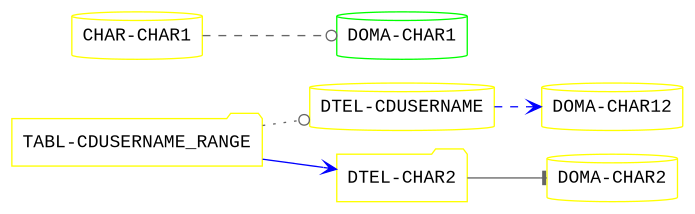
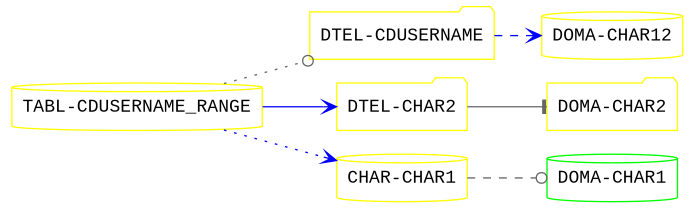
node "DTEL-CDUSERNAME": shape cylinder -> folder
node "TABL-CDUSERNAME_RANGE": shape folder -> cylinder
edge "TABL-CDUSERNAME_RANGE" -> "CHAR-CHAR1": added
node "DOMA-CHAR2": shape cylinder -> folder
